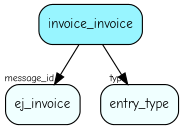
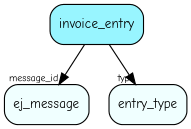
node "invoice_invoice": label "invoice_invoice" -> "invoice_entry"
node "ej_invoice": label "ej_invoice" -> "ej_message"
